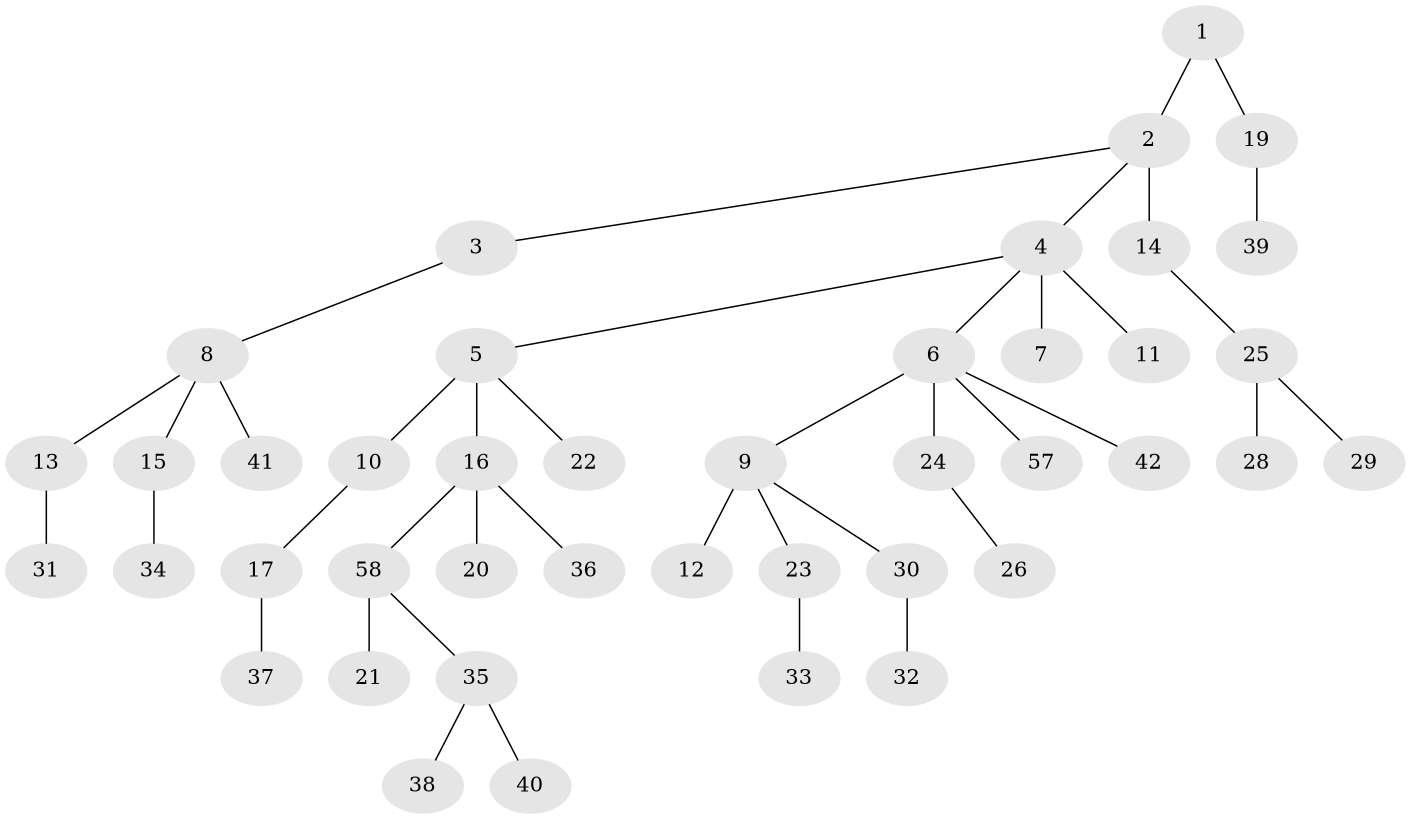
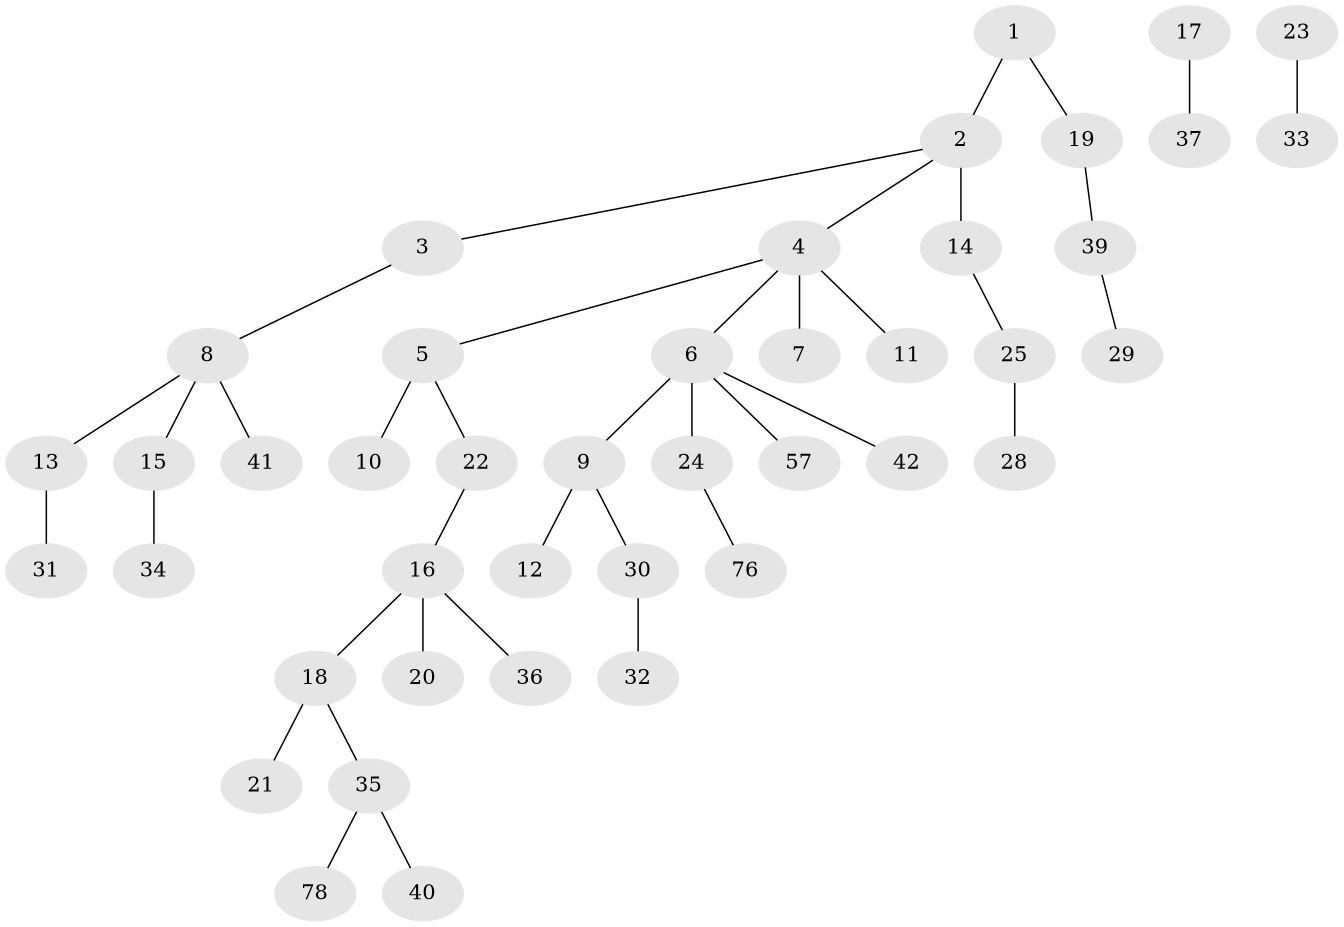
edge "25" -- "29": now "39" -- "29"
edge "5" -- "16": now "22" -- "16"
edge "10" -- "17": removed
edge "9" -- "23": removed
node "58": label "58" -> "18"
node "26": label "26" -> "76"
node "38": label "38" -> "78"
